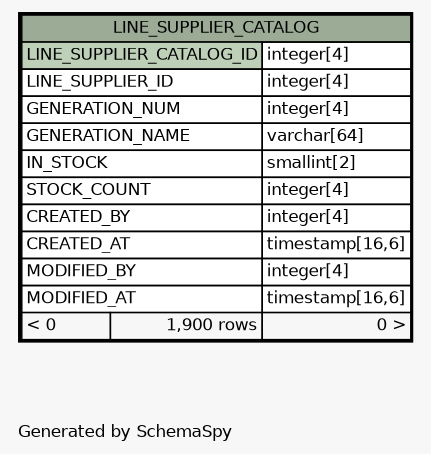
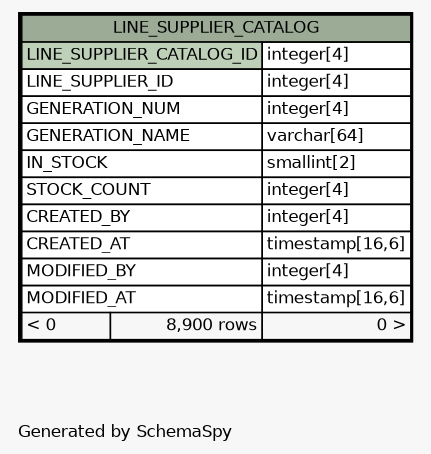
node "LINE_SUPPLIER_CATALOG": text "1,900 rows" -> "8,900 rows"
